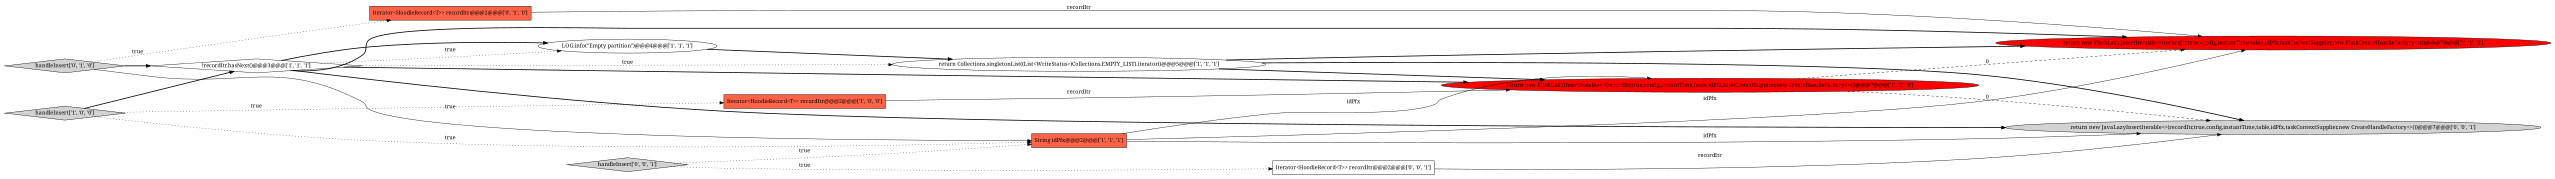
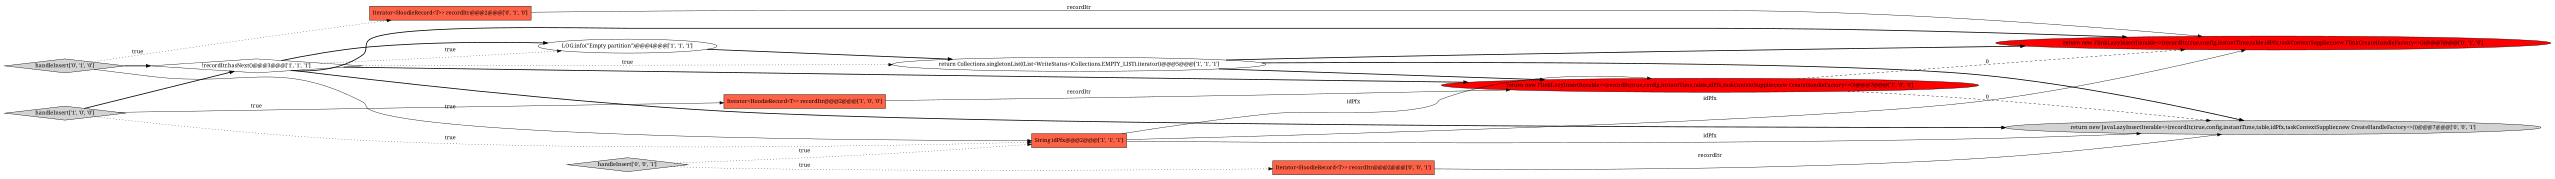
edge "handleInsert['1', '0', '0']" -> "Iterator<HoodieRecord<T>> recordItr@@@2@@@['1', '0', '0']": style dotted -> solid
node "Iterator<HoodieRecord<T>> recordItr@@@2@@@['0', '0', '1']": fillcolor white -> tomato
